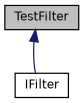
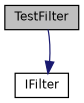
edge "IFilter" -> "TestFilter": reversed
